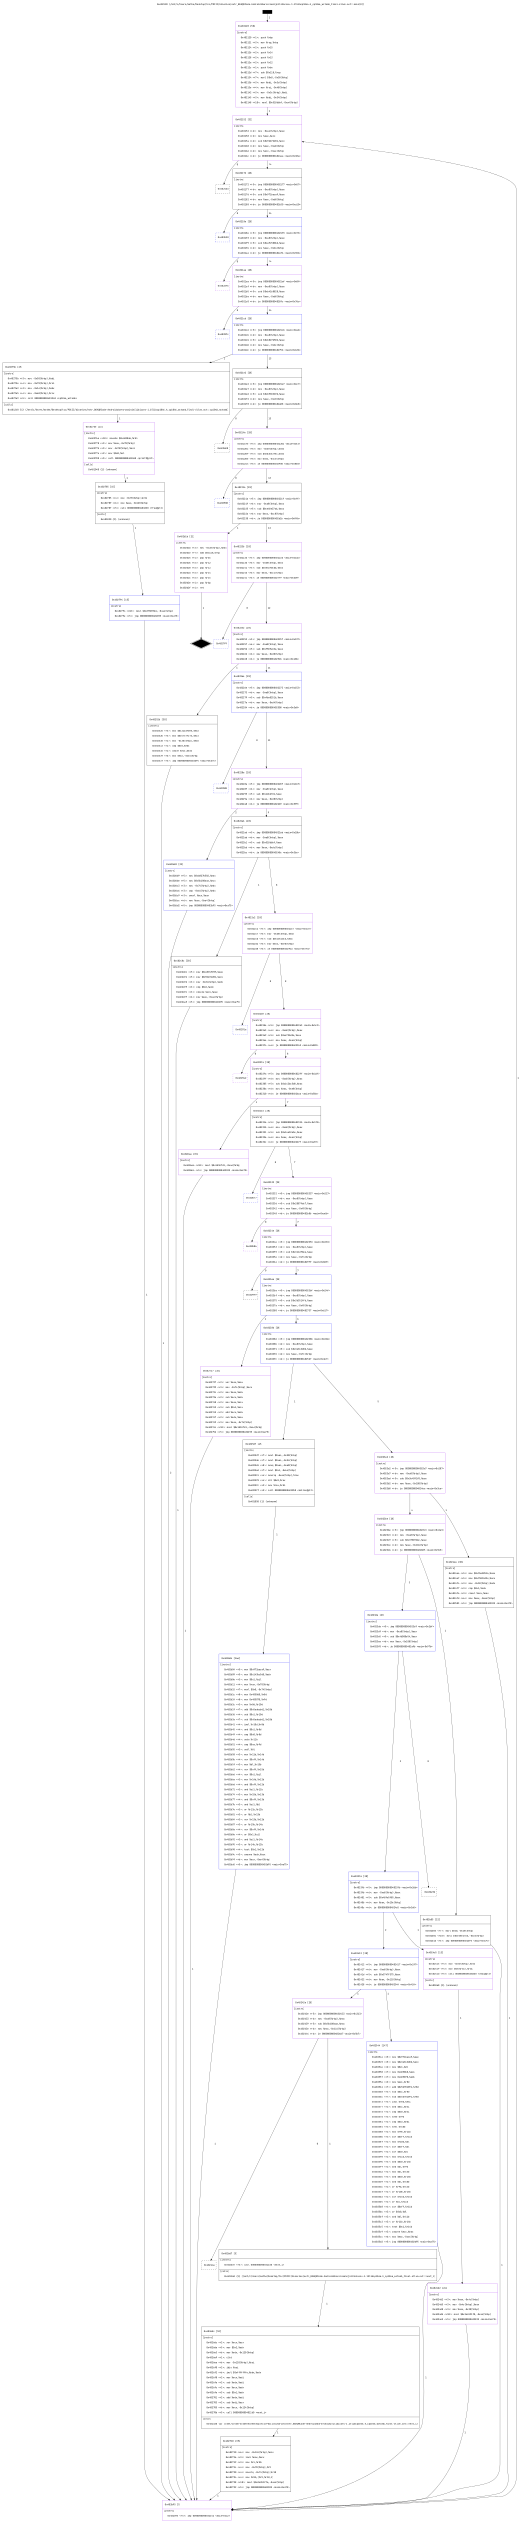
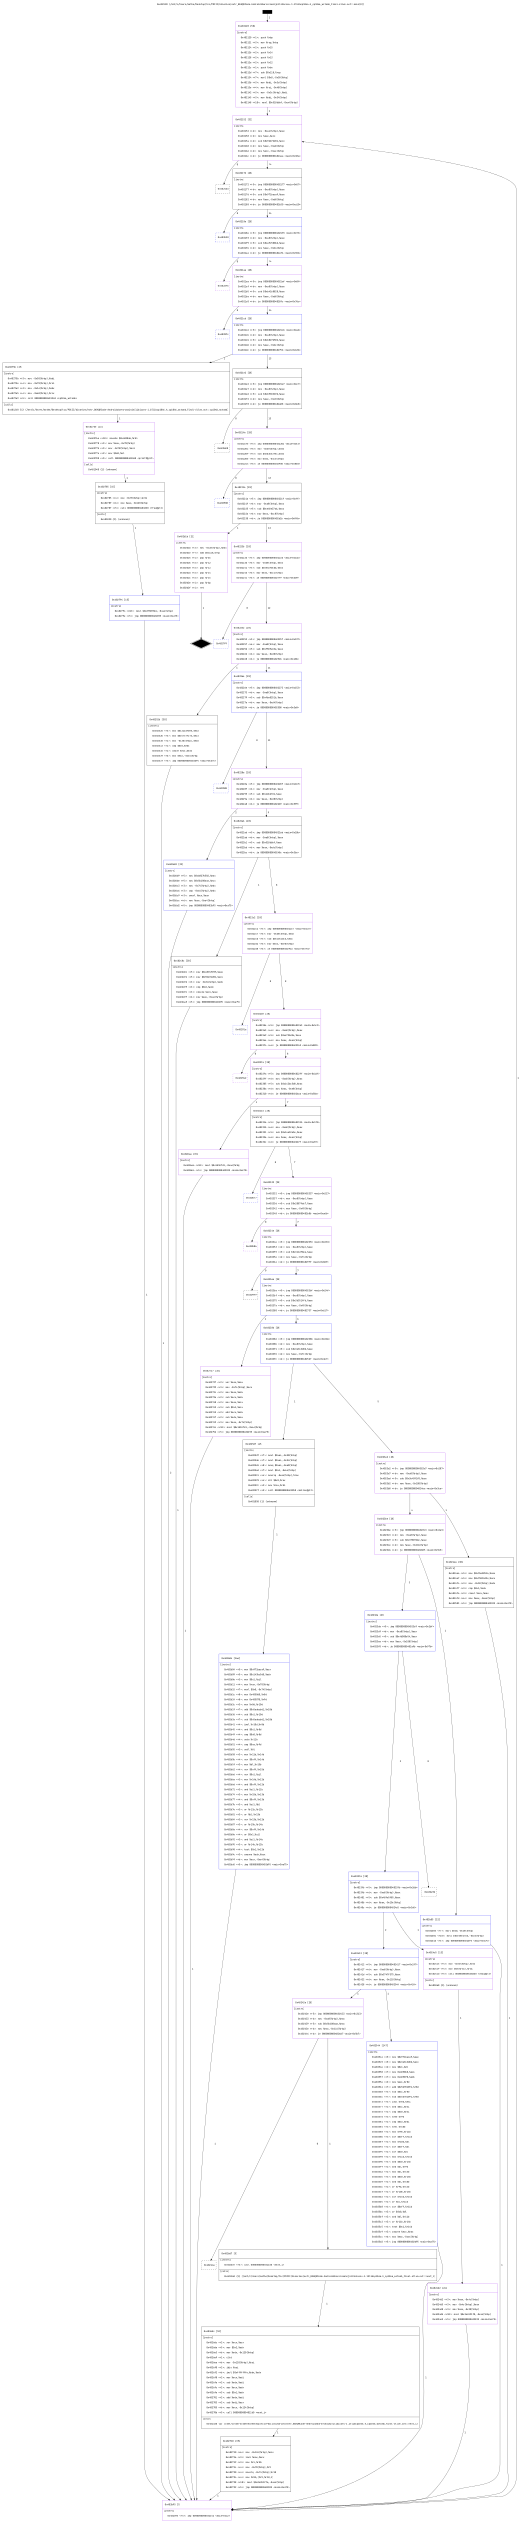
node "0x402b05 [22]": color black -> blue
